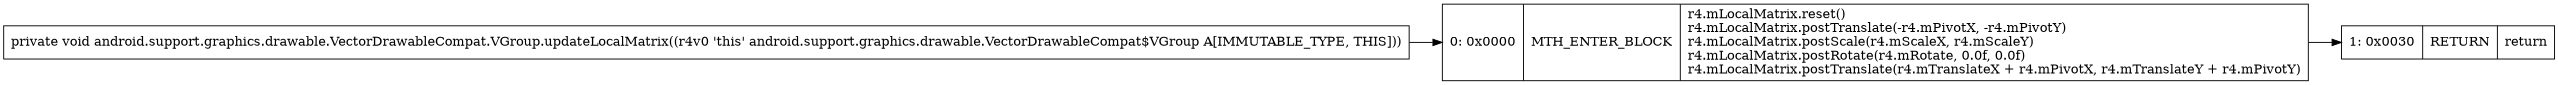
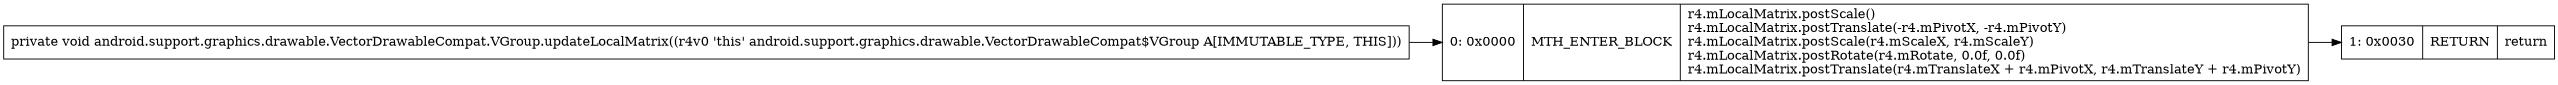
node "0: 0x0000": text "r4.mLocalMatrix.reset()" -> "r4.mLocalMatrix.postScale()"
